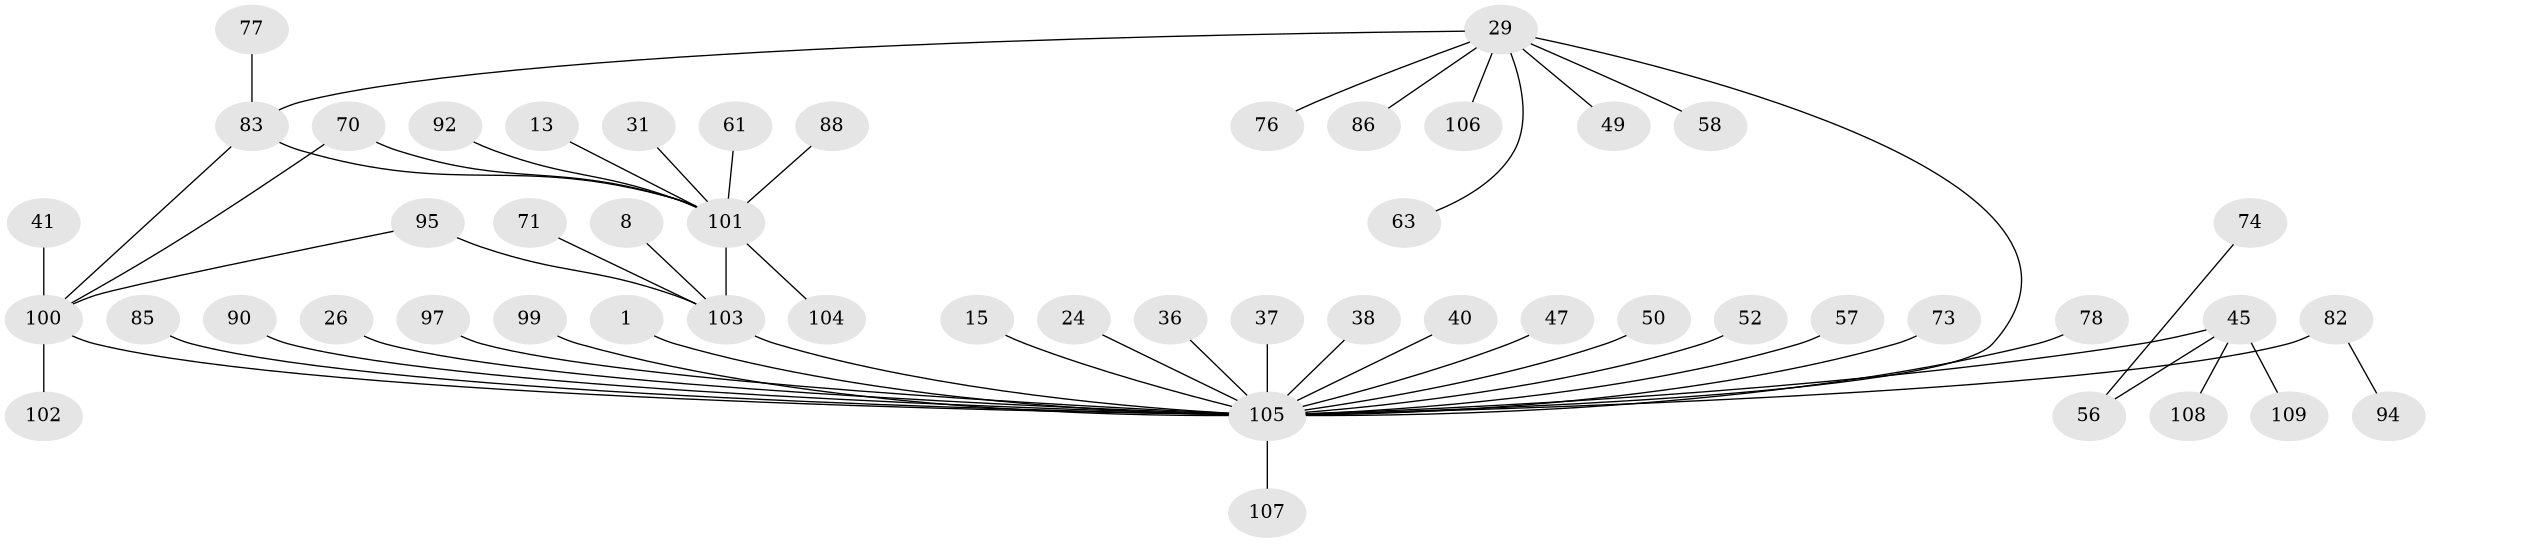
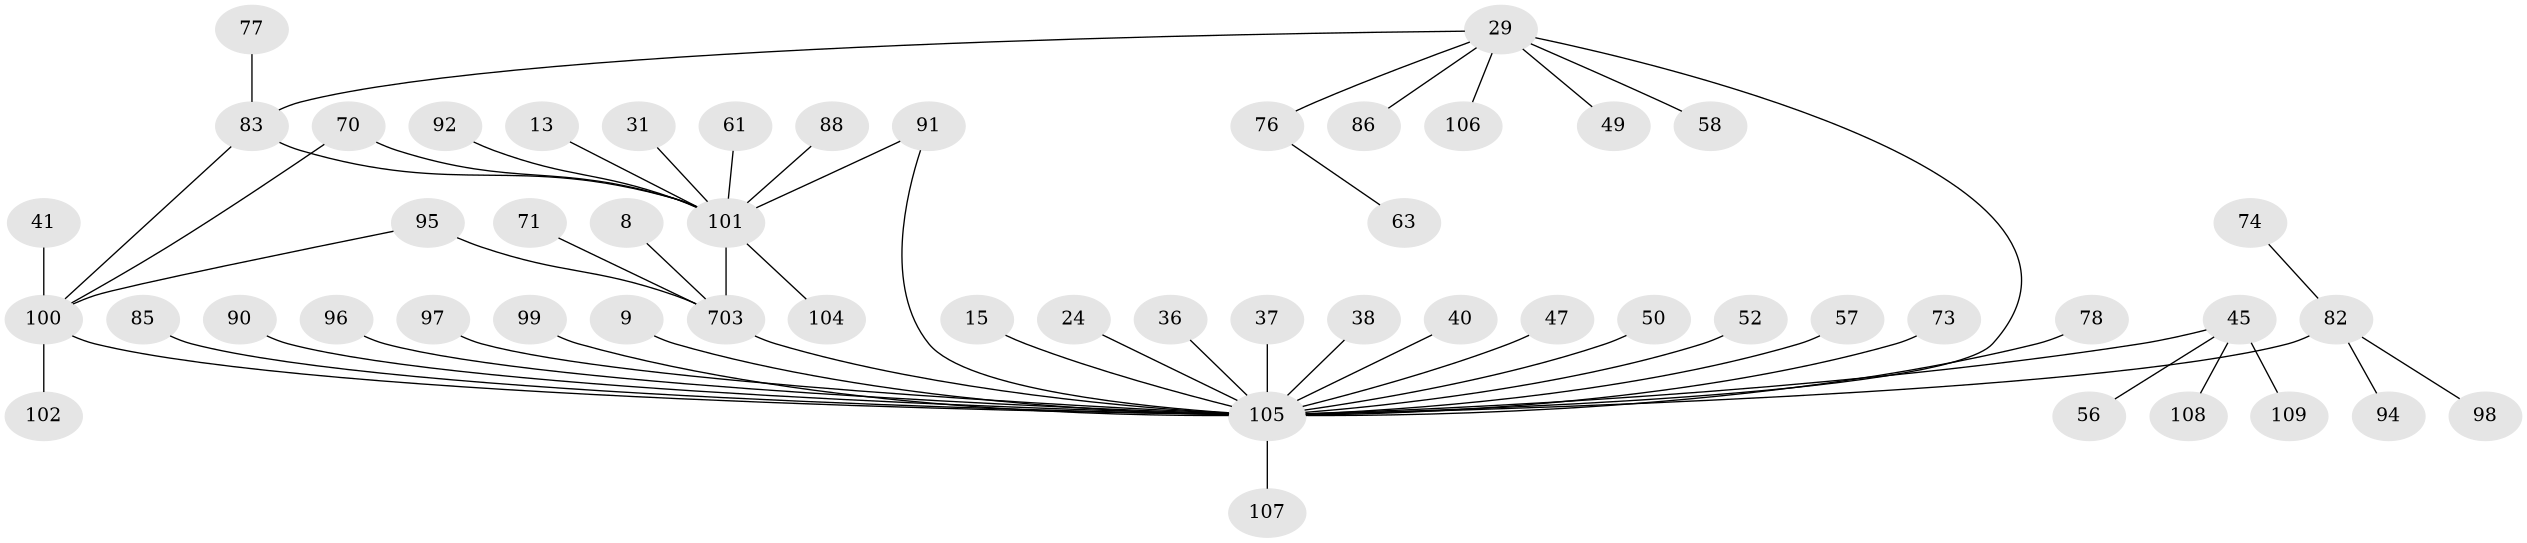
node "91": added
edge "29" -- "63": now "76" -- "63"
edge "74" -- "56": now "74" -- "82"
node "26": label "26" -> "96"
node "1": label "1" -> "9"
node "103": label "103" -> "703"
node "98": added
